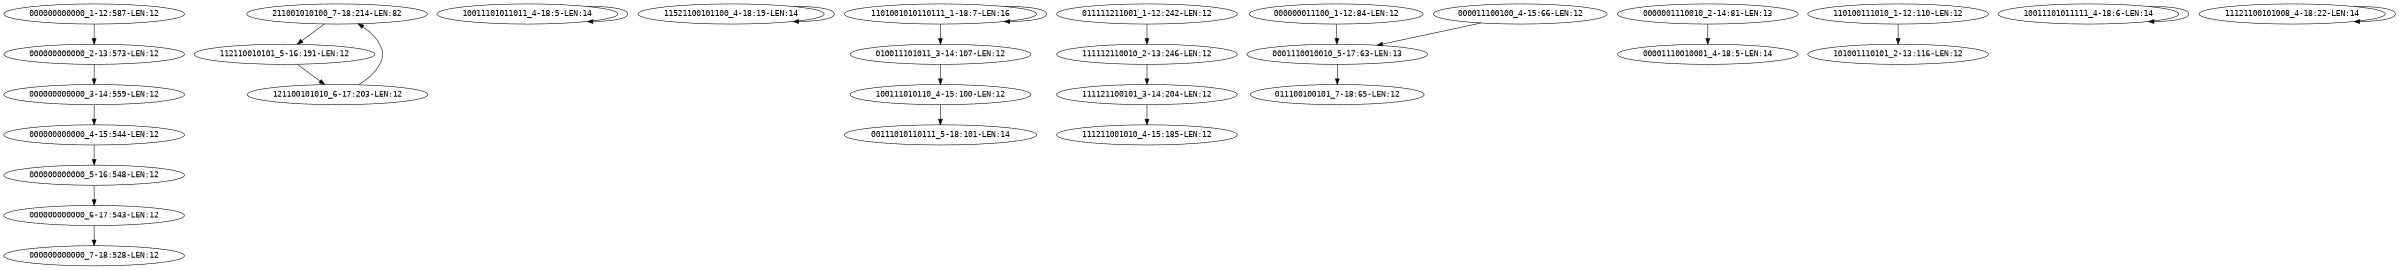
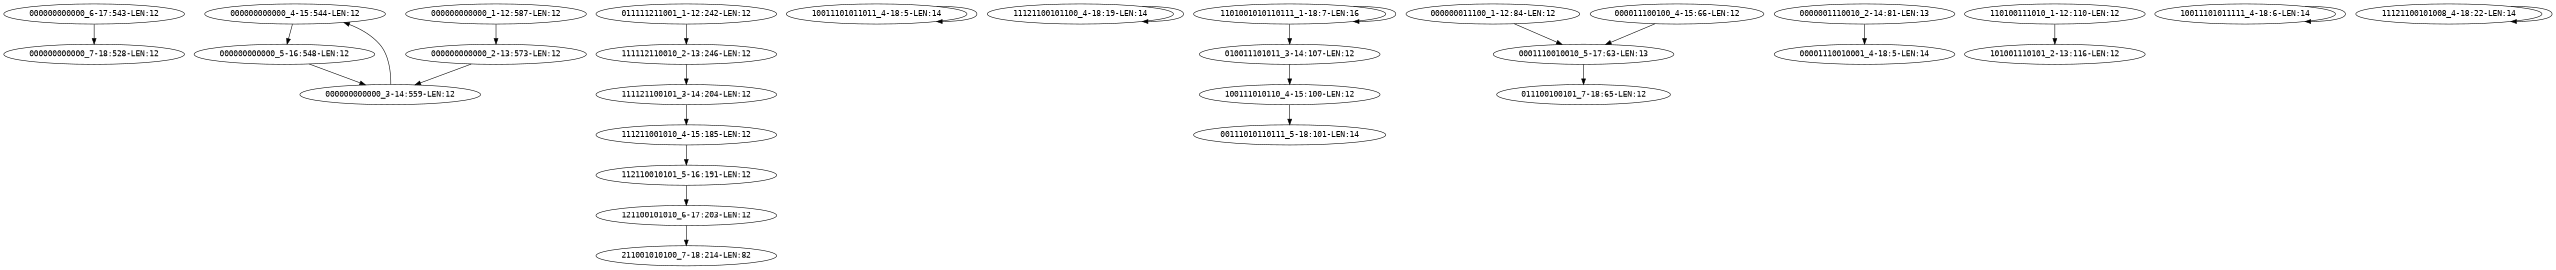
node "11521100101100_4-18:19-LEN:14": label "11521100101100_4-18:19-LEN:14" -> "11121100101100_4-18:19-LEN:14"
edge "211001010100_7-18:214-LEN:82" -> "112110010101_5-16:191-LEN:12": now "111211001010_4-15:185-LEN:12" -> "112110010101_5-16:191-LEN:12"
edge "000000000000_5-16:548-LEN:12" -> "000000000000_6-17:543-LEN:12": now "000000000000_5-16:548-LEN:12" -> "000000000000_3-14:559-LEN:12"
